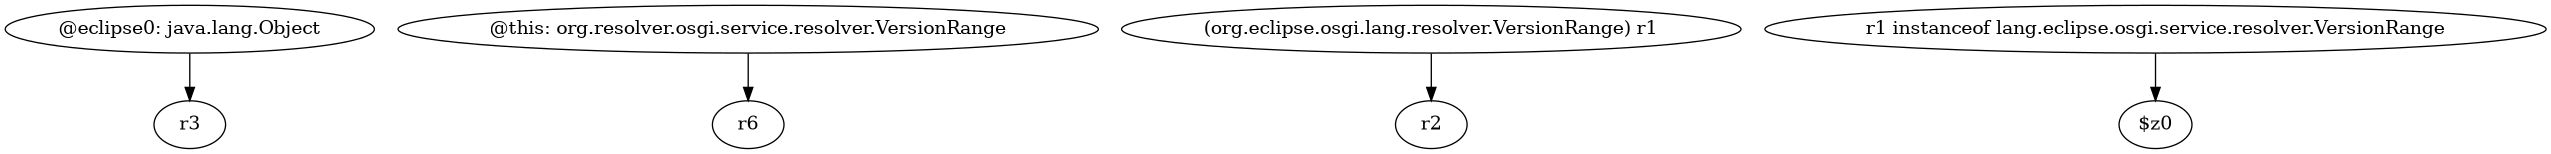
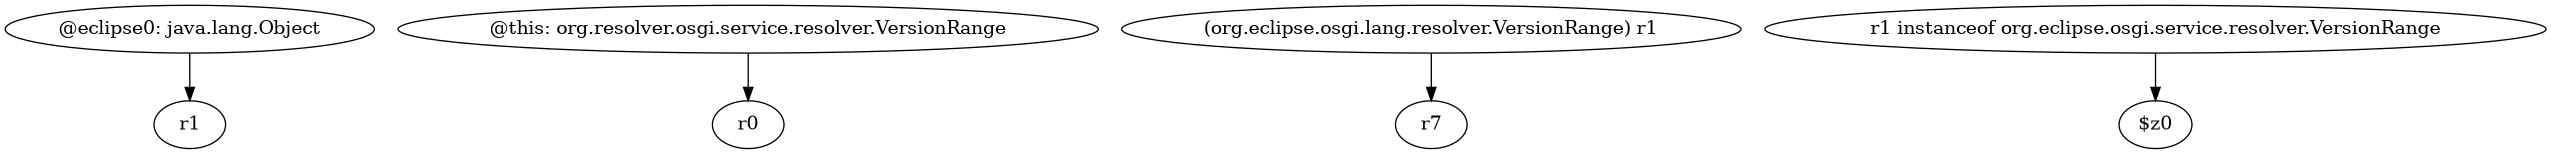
node "r1 instanceof lang.eclipse.osgi.service.resolver.VersionRange": label "r1 instanceof lang.eclipse.osgi.service.resolver.VersionRange" -> "r1 instanceof org.eclipse.osgi.service.resolver.VersionRange"
node "r3": label "r3" -> "r1"
node "r6": label "r6" -> "r0"
node "r2": label "r2" -> "r7"
